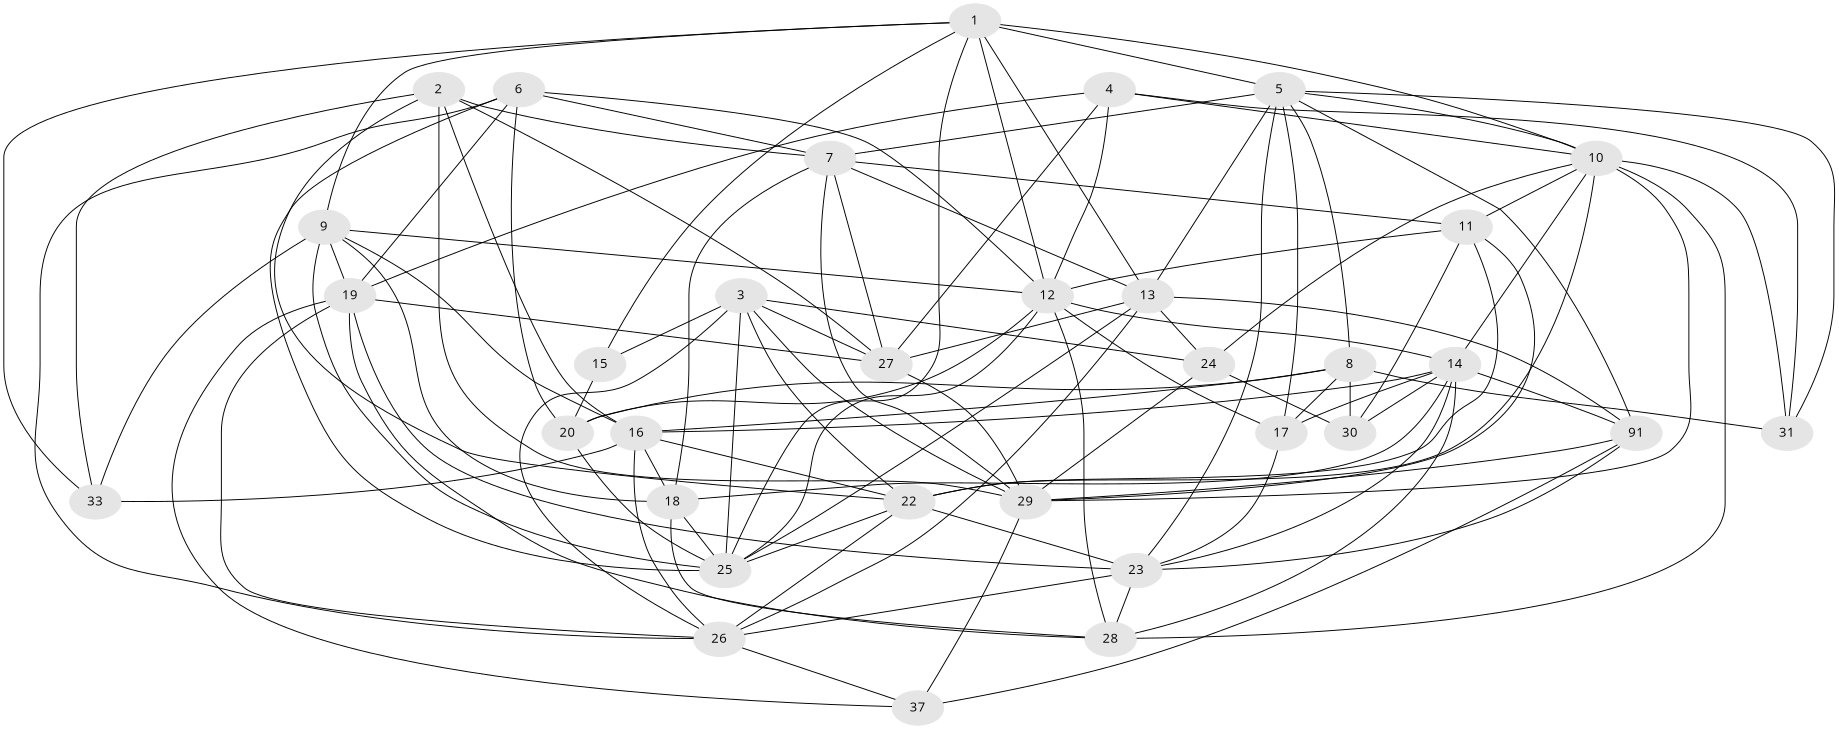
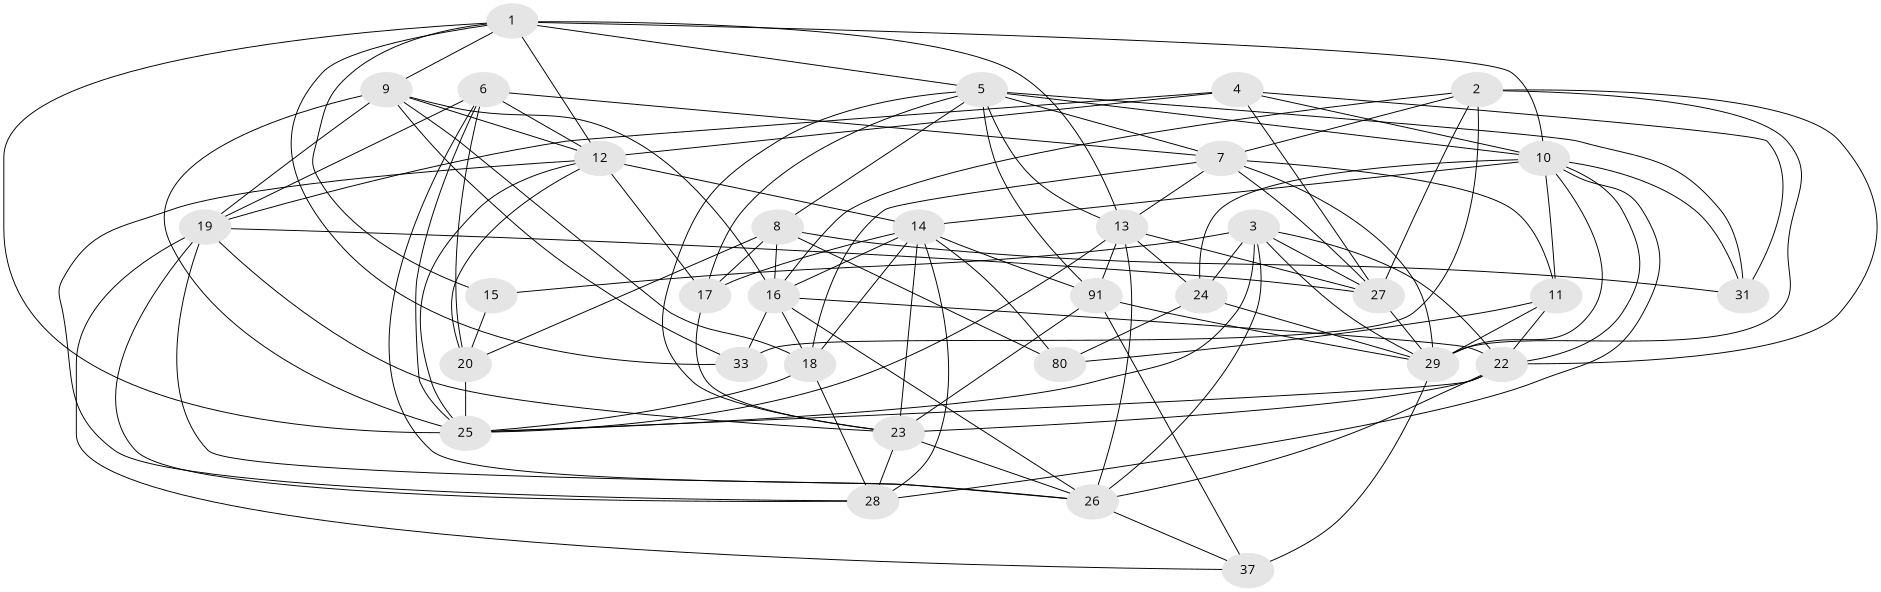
edge "11" -- "12": removed
node "30": label "30" -> "80"
